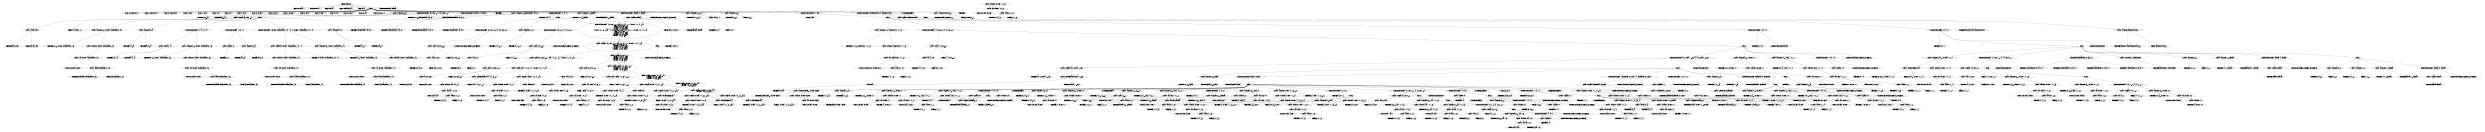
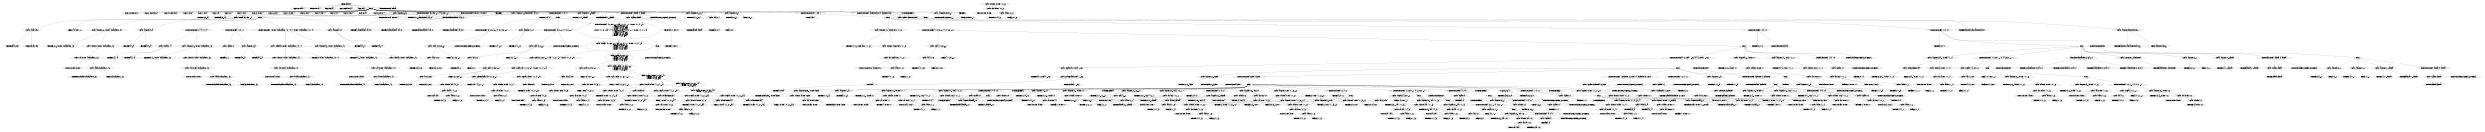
node "(IDENTIFIER,insert_error,if ( insert_error ))": added
node "(TARGET_TARGET,LABEL_61)": label "(TARGET_TARGET,LABEL_61)" -> "(JUMP_TARGET,LABEL_61)"
node "(LITERAL,0,(v5 & 0x200) != 0)": added
